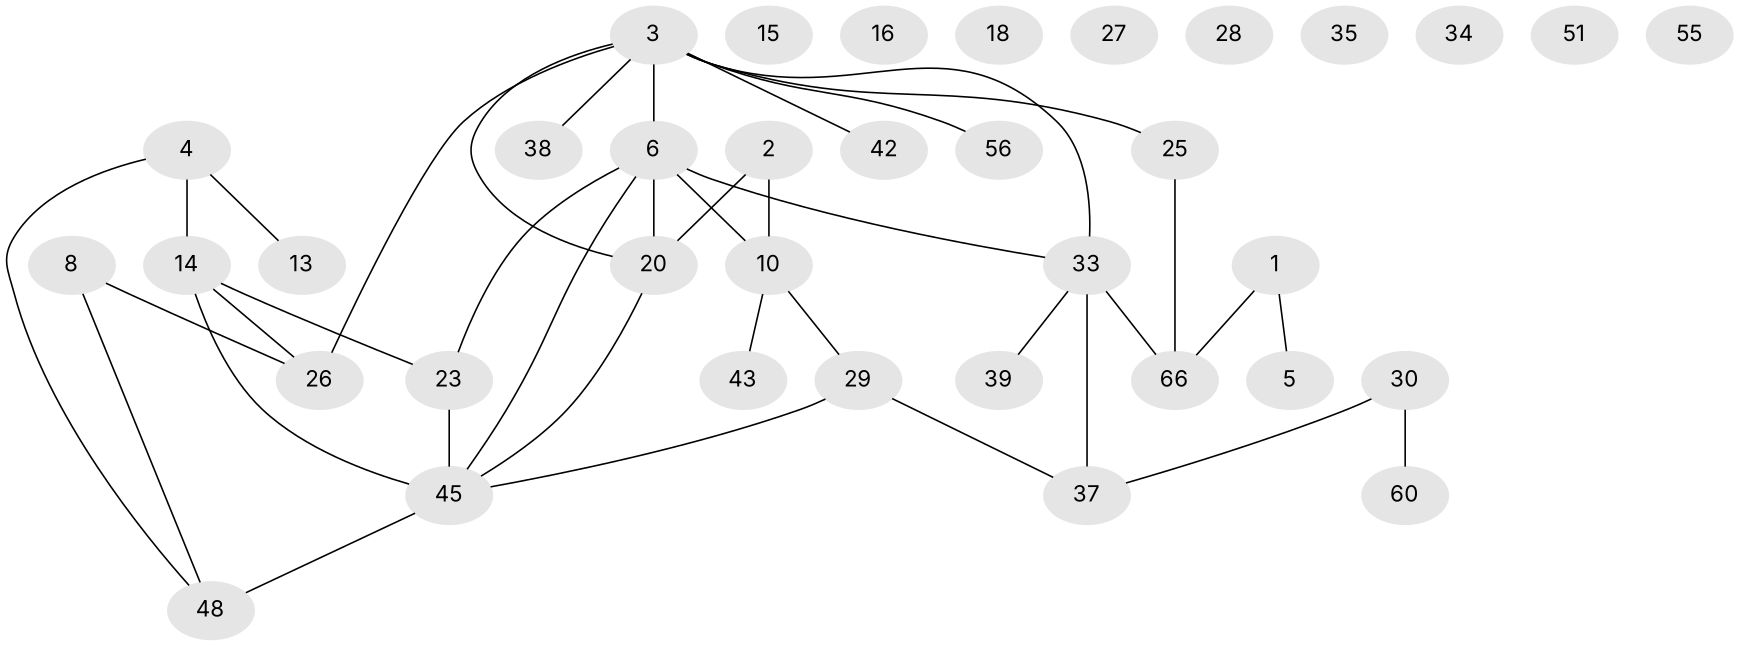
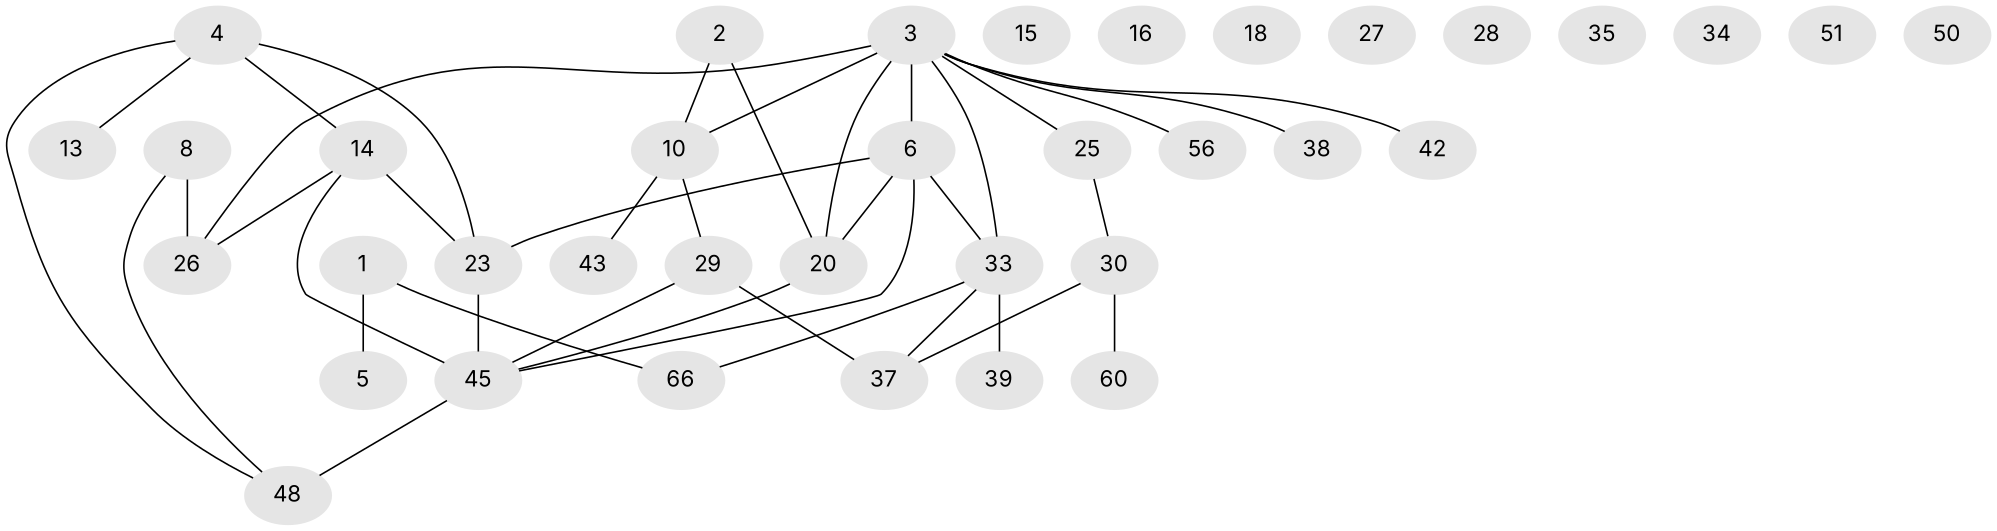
node "55": label "55" -> "50"
edge "4" -- "23": added
edge "6" -- "10": now "3" -- "10"
edge "25" -- "66": now "25" -- "30"
